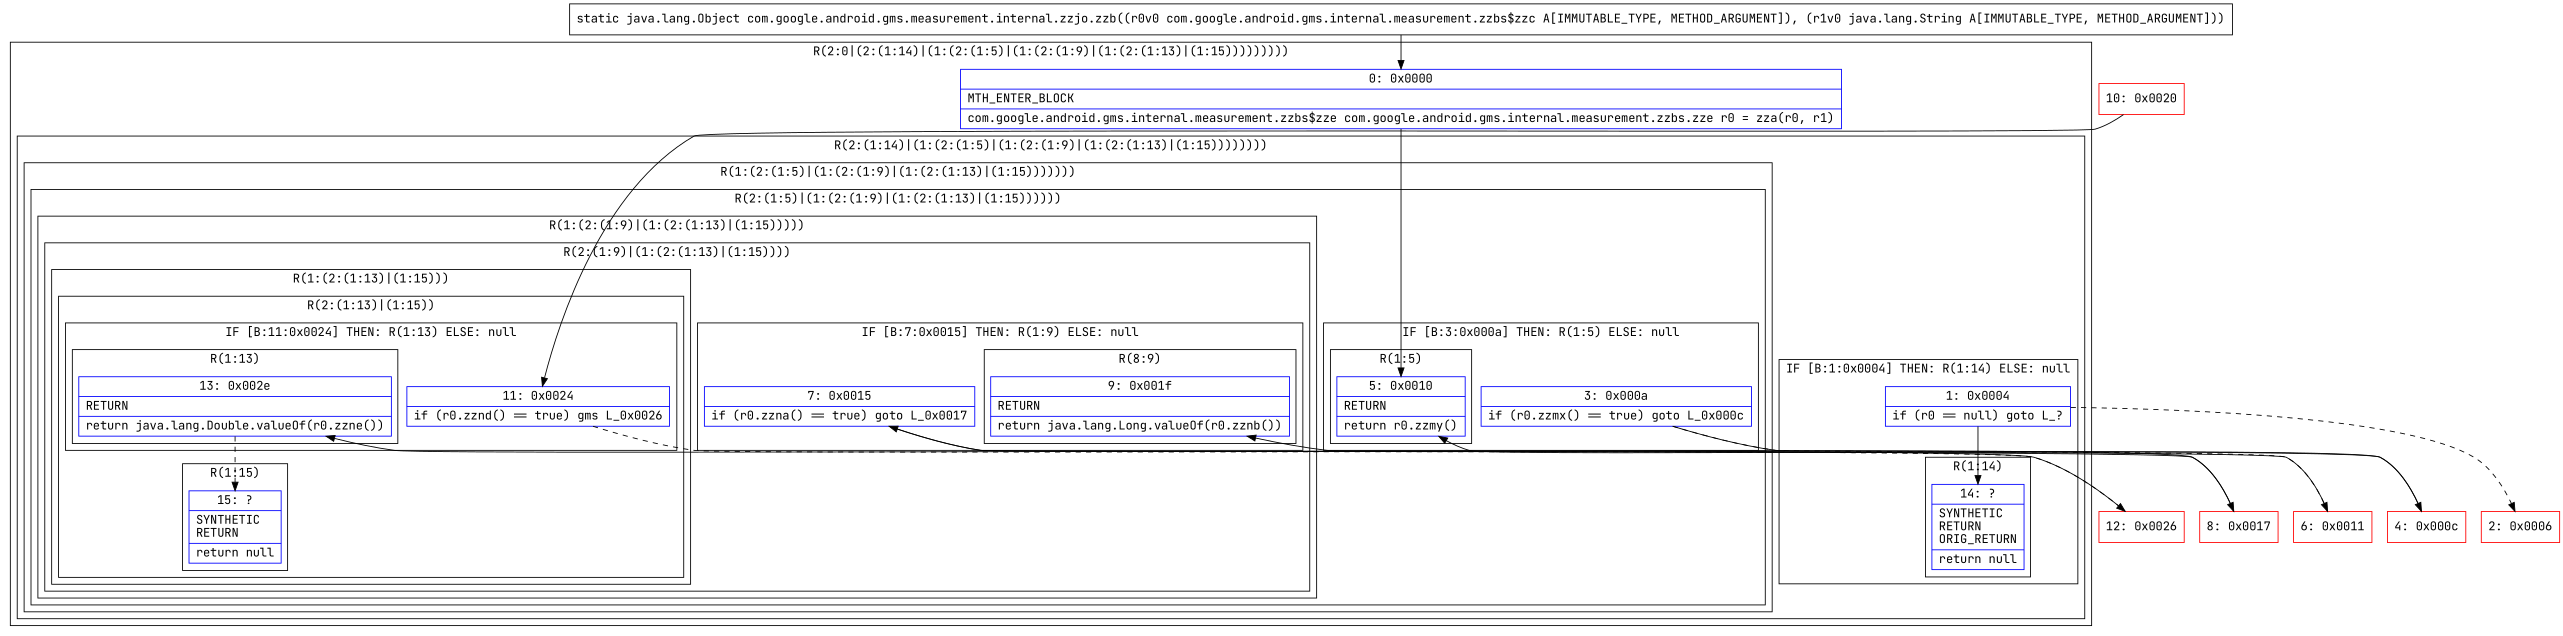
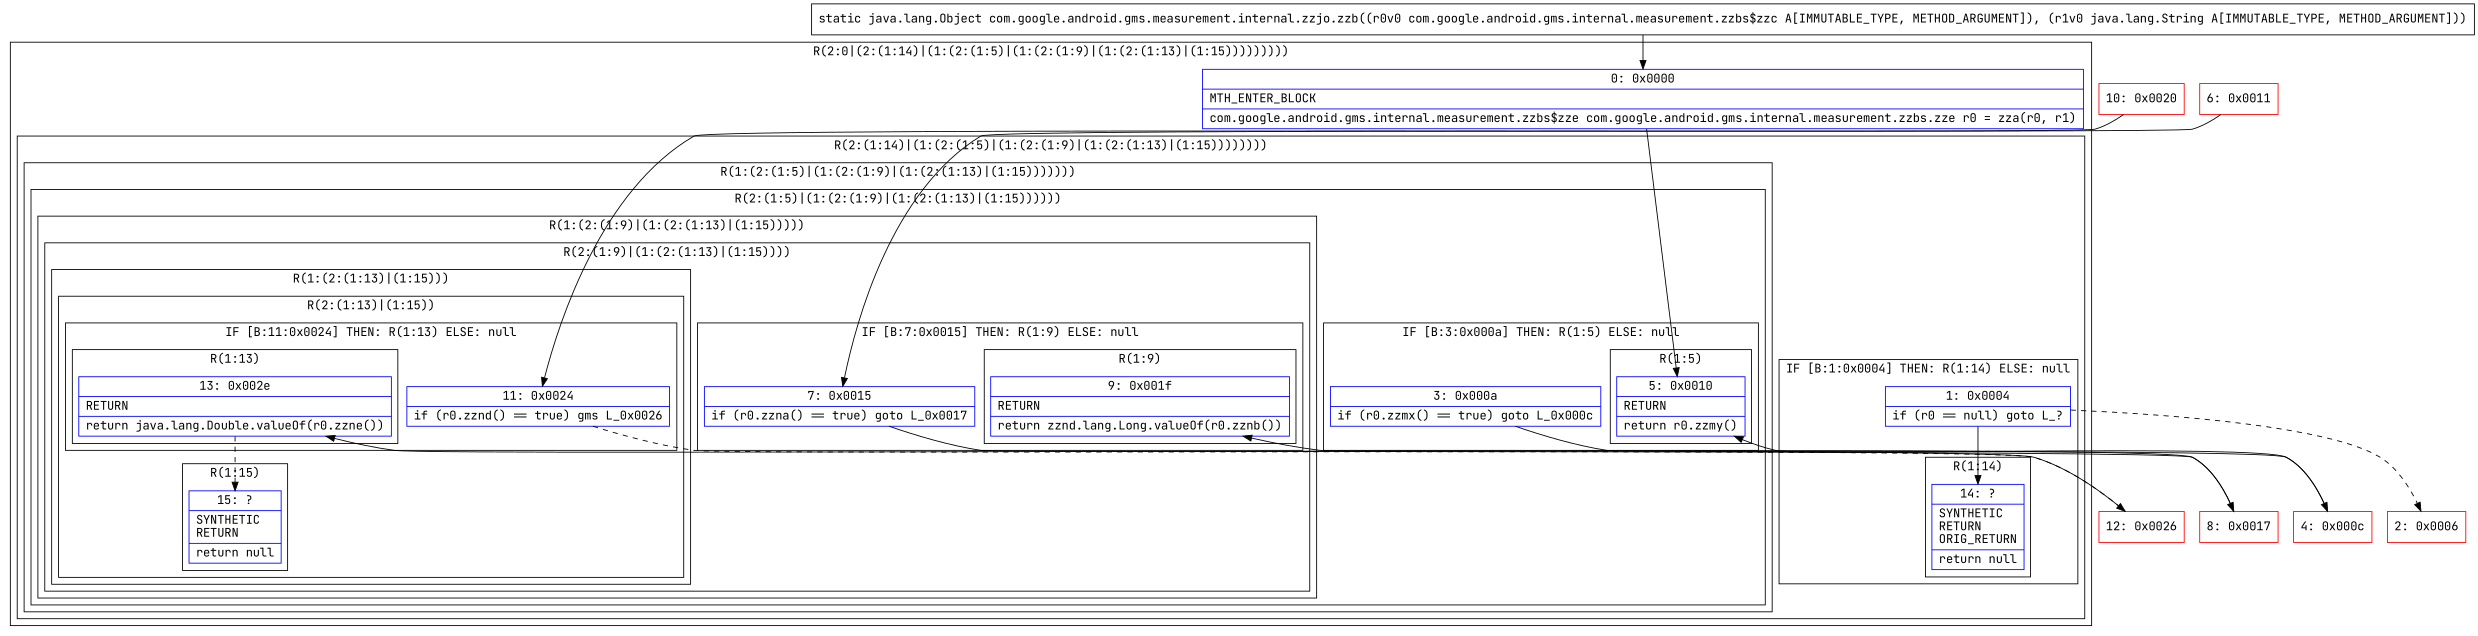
cluster "R(8:9)": label "R(8:9)" -> "R(1:9)"
node "9: 0x001f": text "return java.lang.Long.valueOf(r0.zznb())" -> "return zznd.lang.Long.valueOf(r0.zznb())"
edge "3: 0x000a" -> "6: 0x0011": removed
